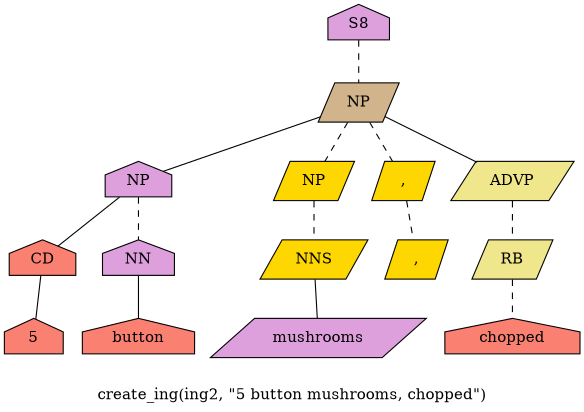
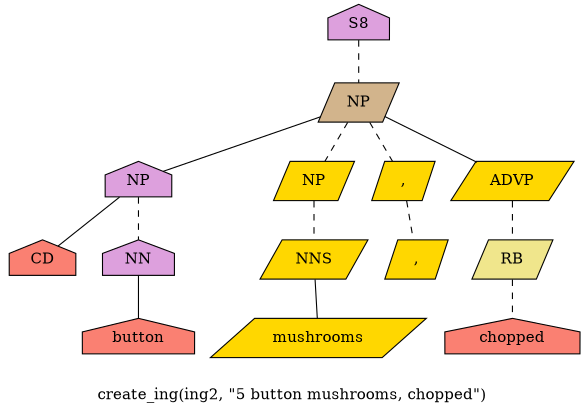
node "ADVP": fillcolor khaki -> gold
node "5": removed
node "mushrooms": fillcolor plum -> gold
